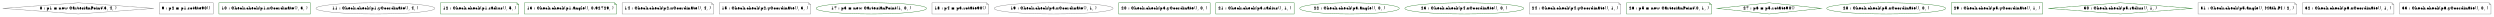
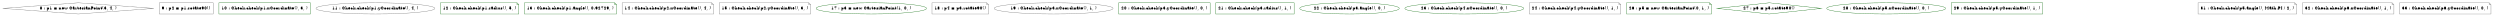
node "30 : Check.check(p5.radius(), 1, )": removed
